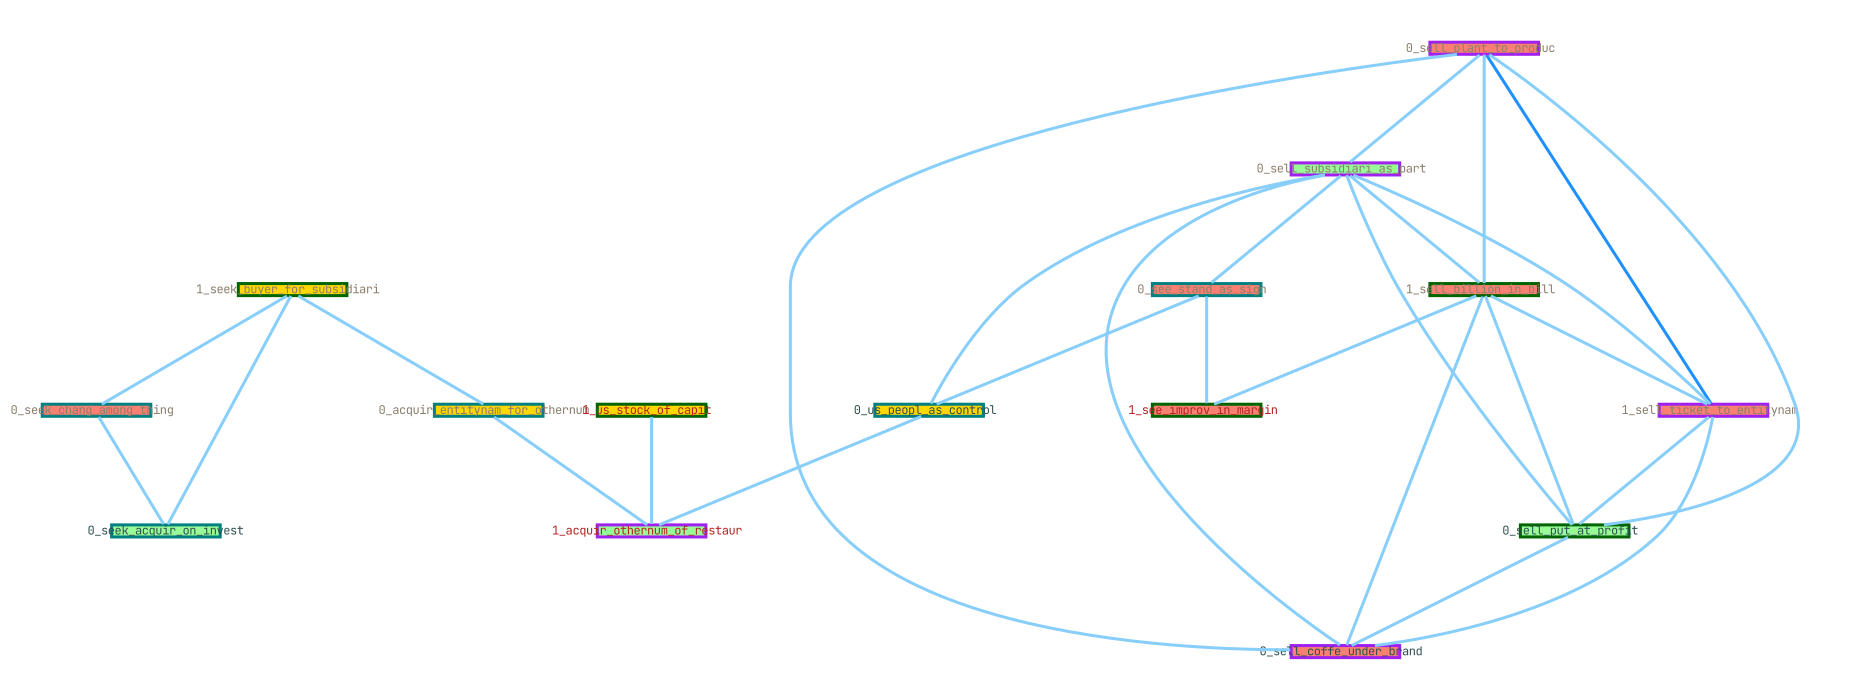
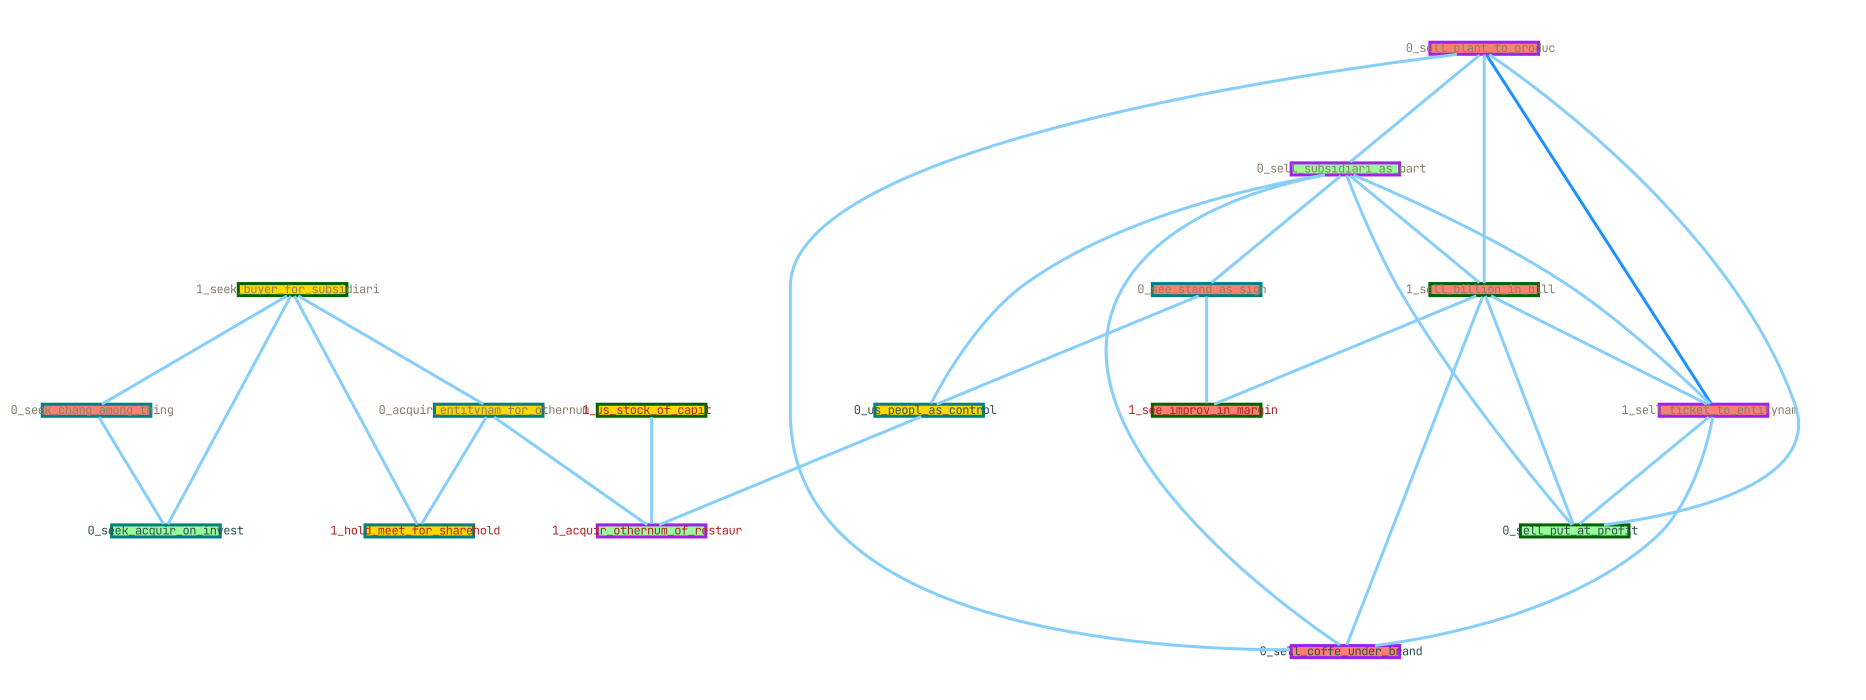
node "1_hold_meet_for_sharehold": added
edge "0_sell_put_at_profit" -- "0_sell_coffe_under_brand": removed
